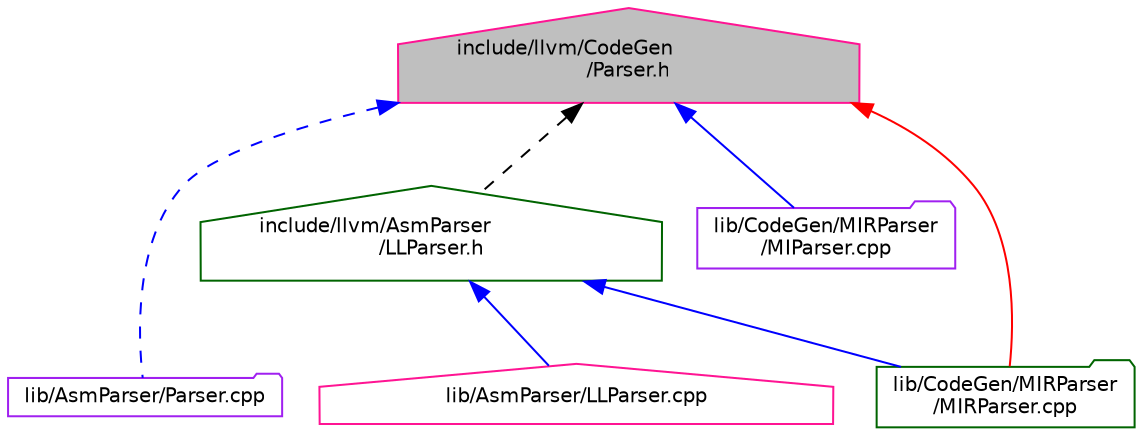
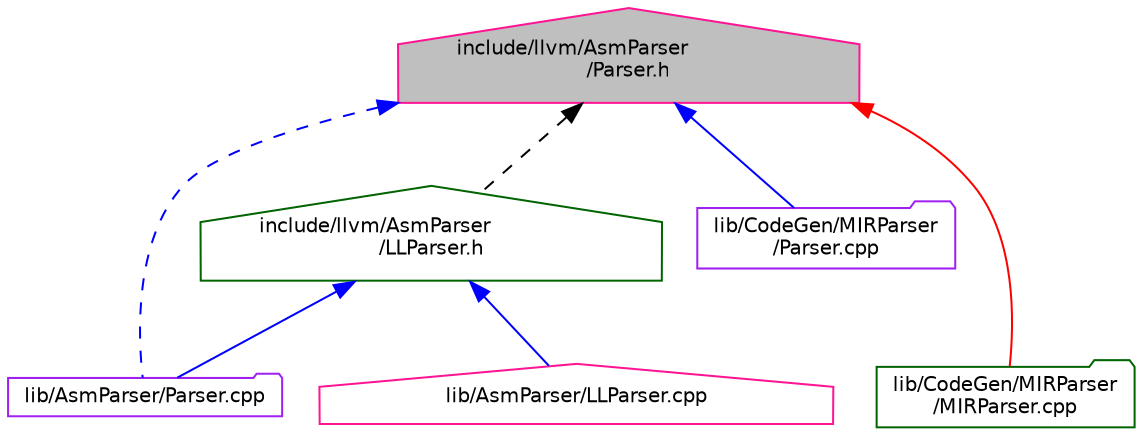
node "include/llvm/CodeGen /Parser.h": label "include/llvm/CodeGen /Parser.h" -> "include/llvm/AsmParser /Parser.h"
node "lib/CodeGen/MIRParser /MIParser.cpp": label "lib/CodeGen/MIRParser /MIParser.cpp" -> "lib/CodeGen/MIRParser /Parser.cpp"
edge "lib/CodeGen/MIRParser /MIRParser.cpp" -> "include/llvm/AsmParser /LLParser.h": now "lib/AsmParser/Parser.cpp" -> "include/llvm/AsmParser /LLParser.h"
